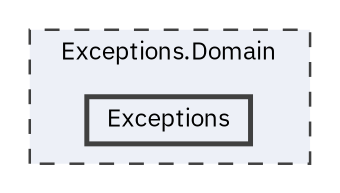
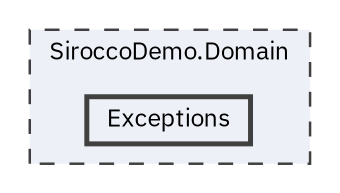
cluster "Exceptions.Domain": label "Exceptions.Domain" -> "SiroccoDemo.Domain"
